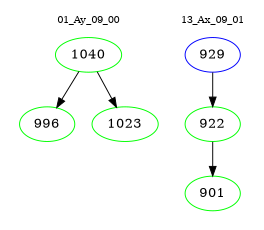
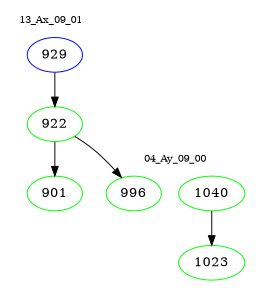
cluster "01_Ay_09_00": label "01_Ay_09_00" -> "04_Ay_09_00"
edge "1040" -> "996": now "922" -> "996"
